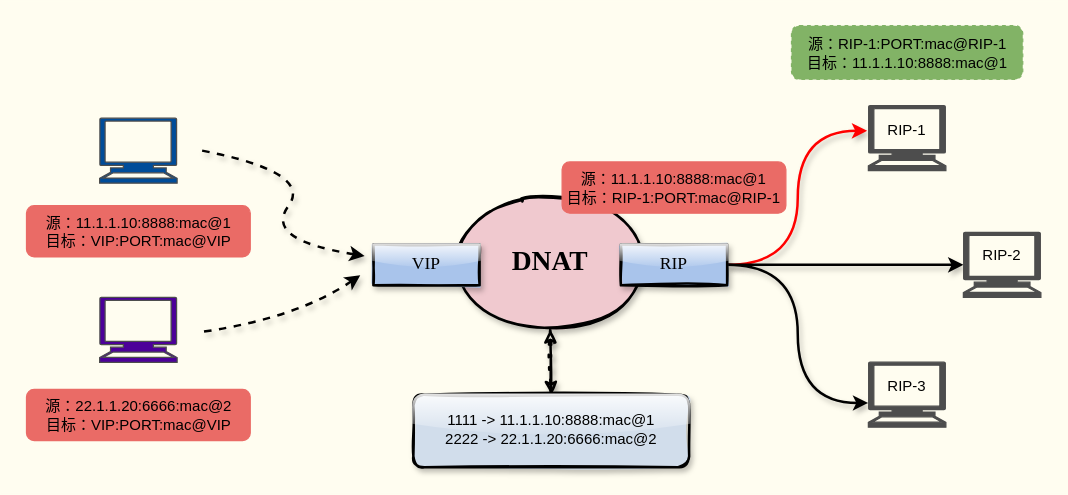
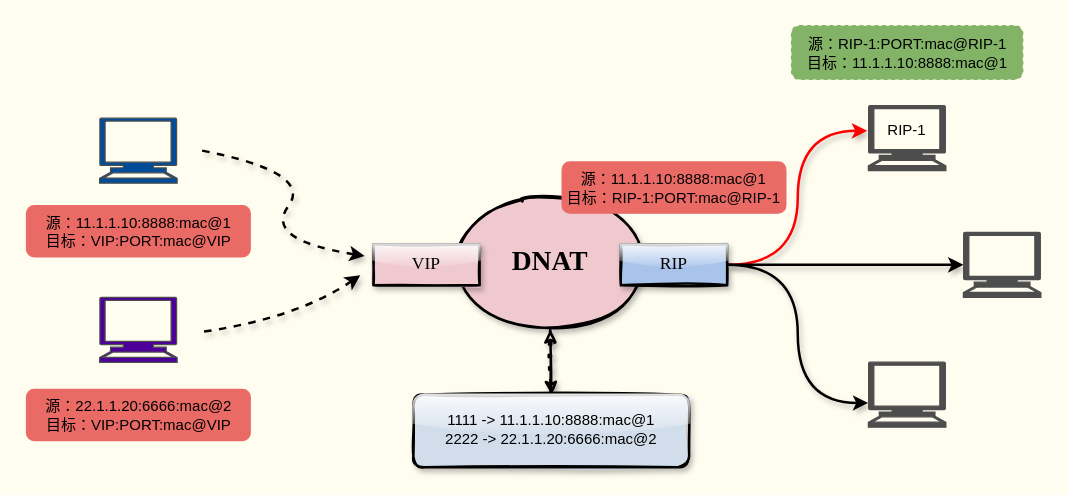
node "RIP-2": removed
node "VIP": fillcolor #a9c4eb -> #f0c9cf
node "RIP-3": removed
